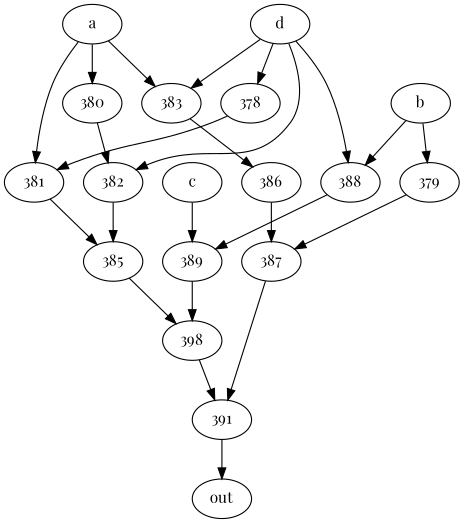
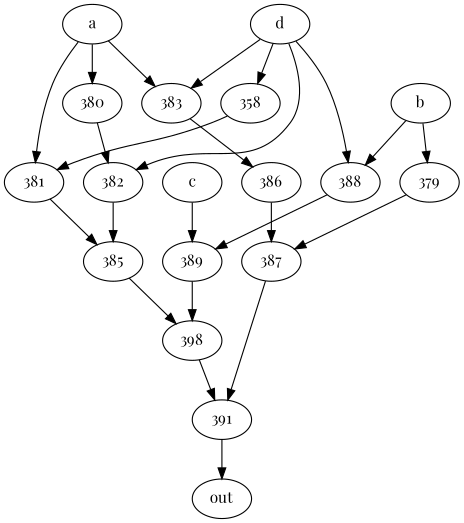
node "378": label "378" -> "358"
